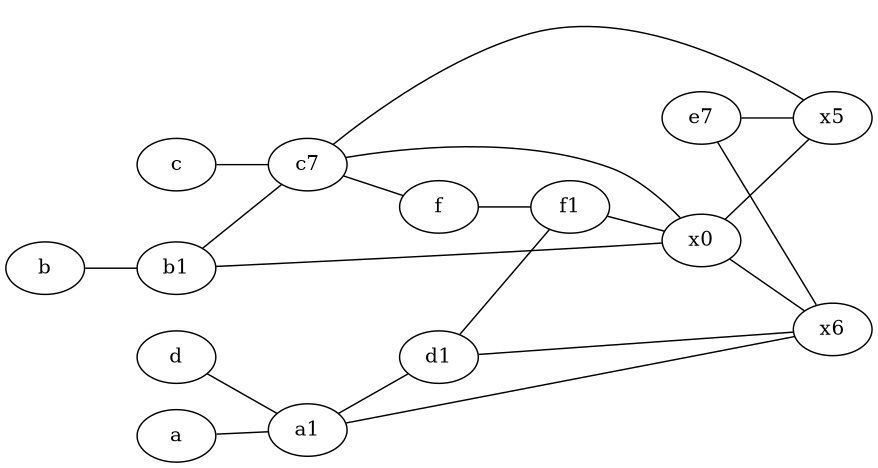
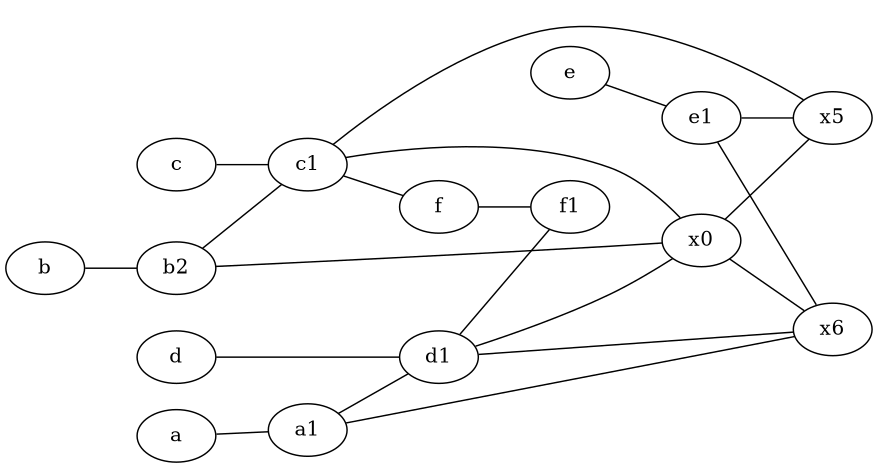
node "e": added
node "e7": label "e7" -> "e1"
node "c7": label "c7" -> "c1"
edge "f1" -- "x0": now "d1" -- "x0"
node "b1": label "b1" -> "b2"
edge "d" -- "a1": now "d" -- "d1"
